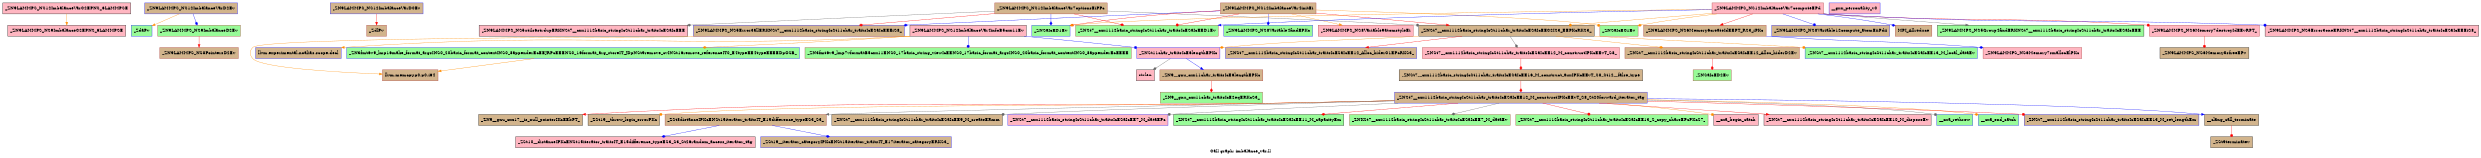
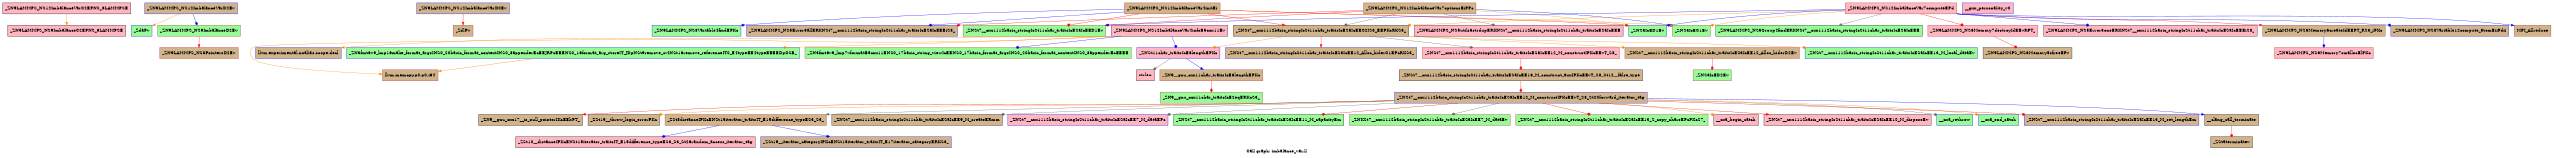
edge "_ZN9LAMMPS_NS12ImbalanceVar7computeEPd" -> "_ZNSaIcED1Ev": color darkorange -> blue
edge "_ZN9LAMMPS_NS12ImbalanceVar7optionsEiPPc" -> "_ZNSaIcED1Ev": color blue -> darkorange
edge "_ZN9LAMMPS_NS12ImbalanceVar7optionsEiPPc" -> "_ZNSaIcEC1Ev": added
edge "_ZN9LAMMPS_NS12ImbalanceVar7computeEPd" -> "MPI_Allreduce": arrowhead diamond -> normal
node "_ZN9LAMMPS_NS8Variable9atomstyleEi": removed
